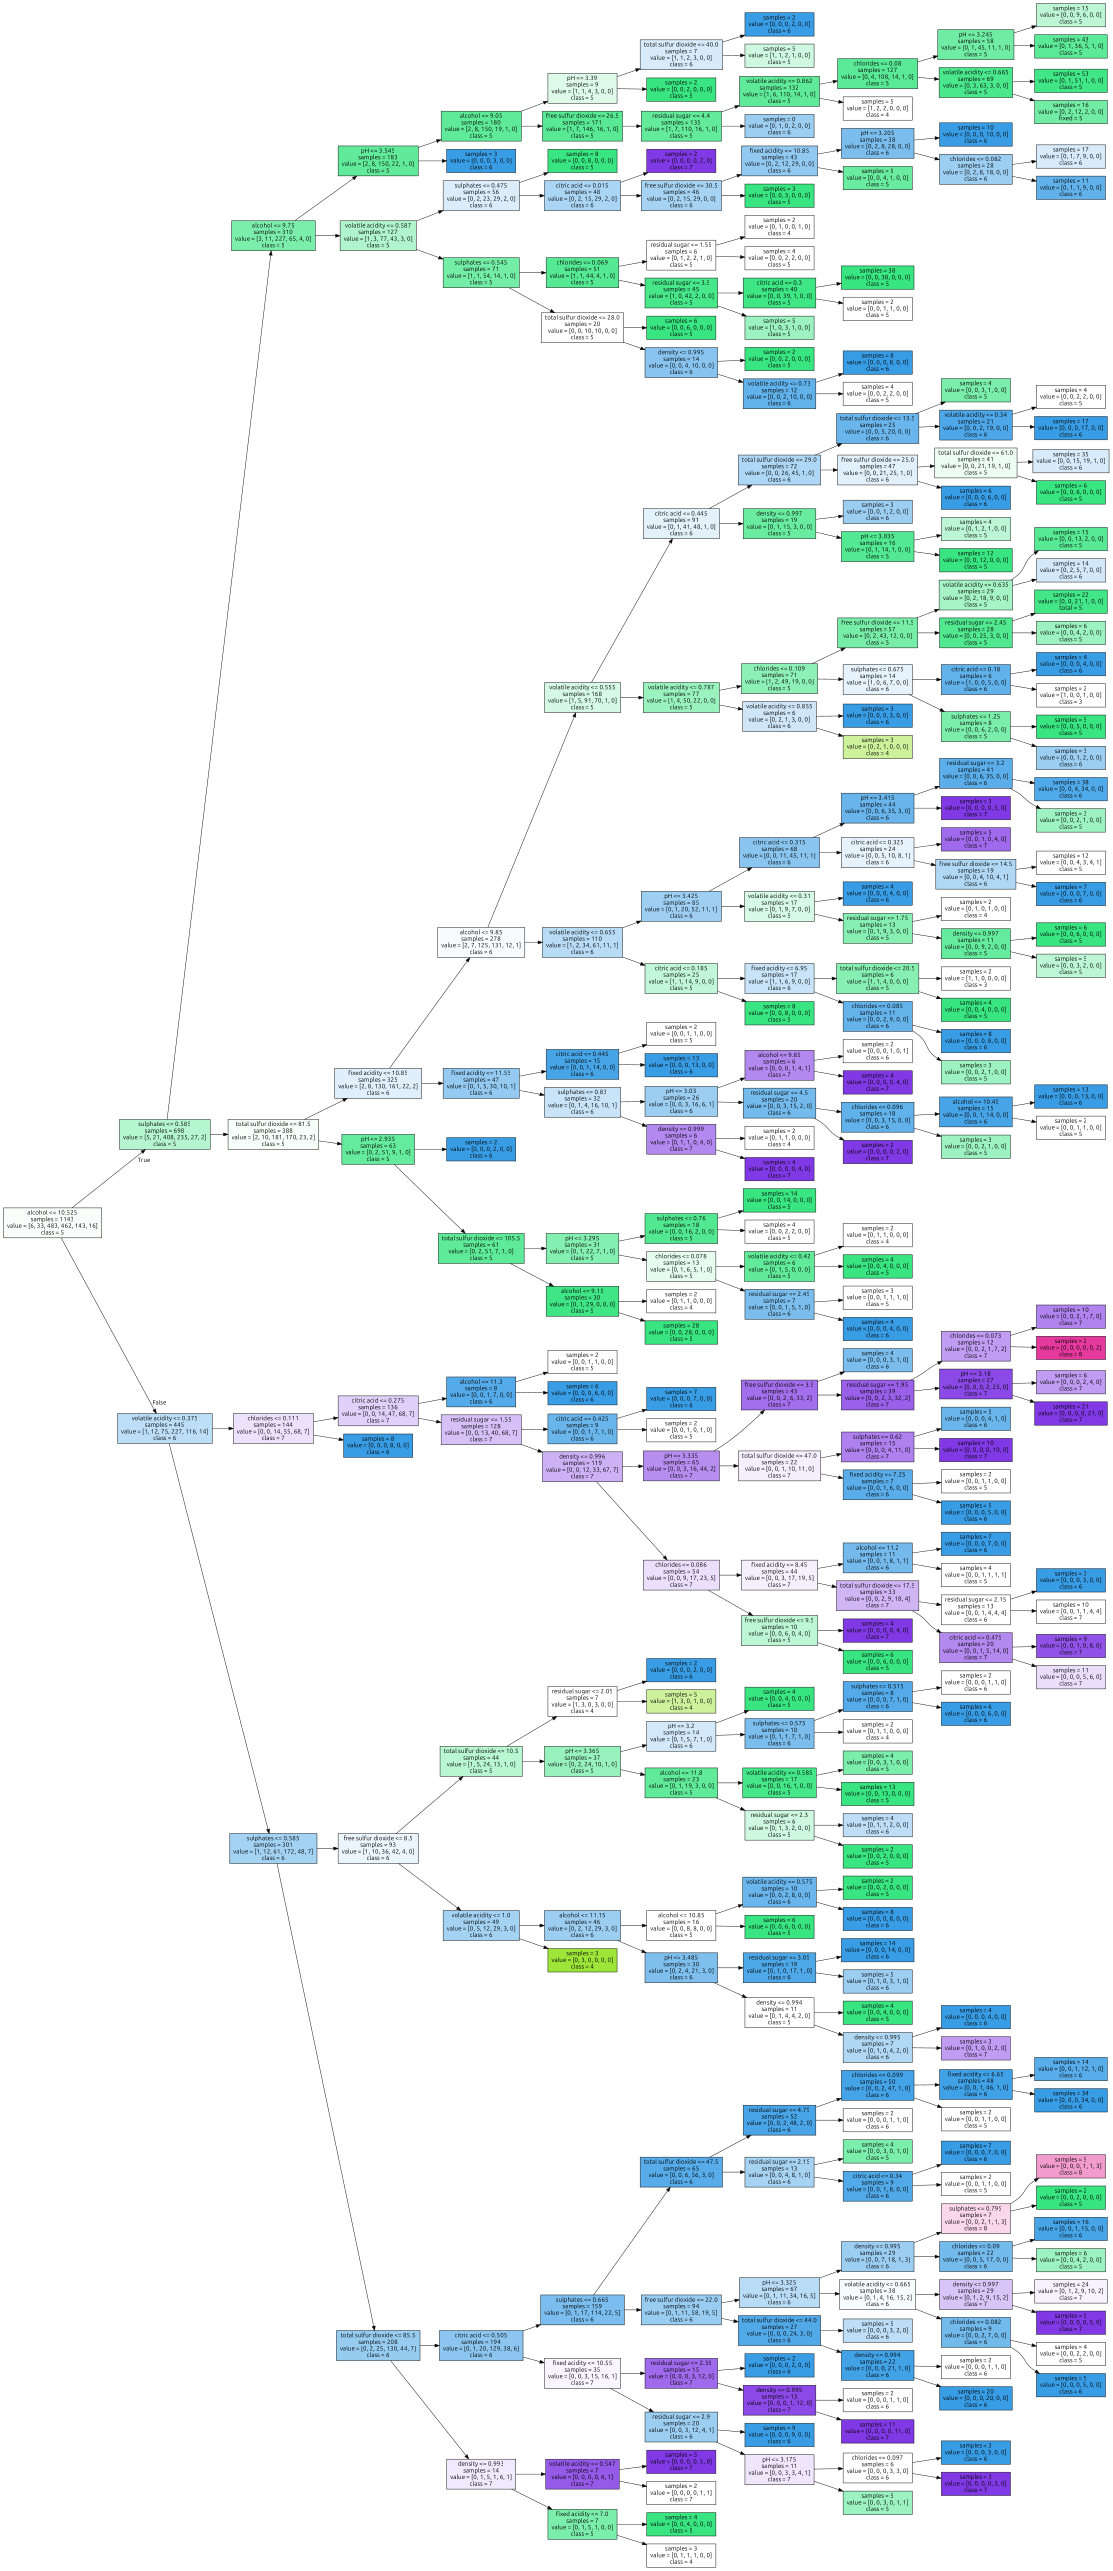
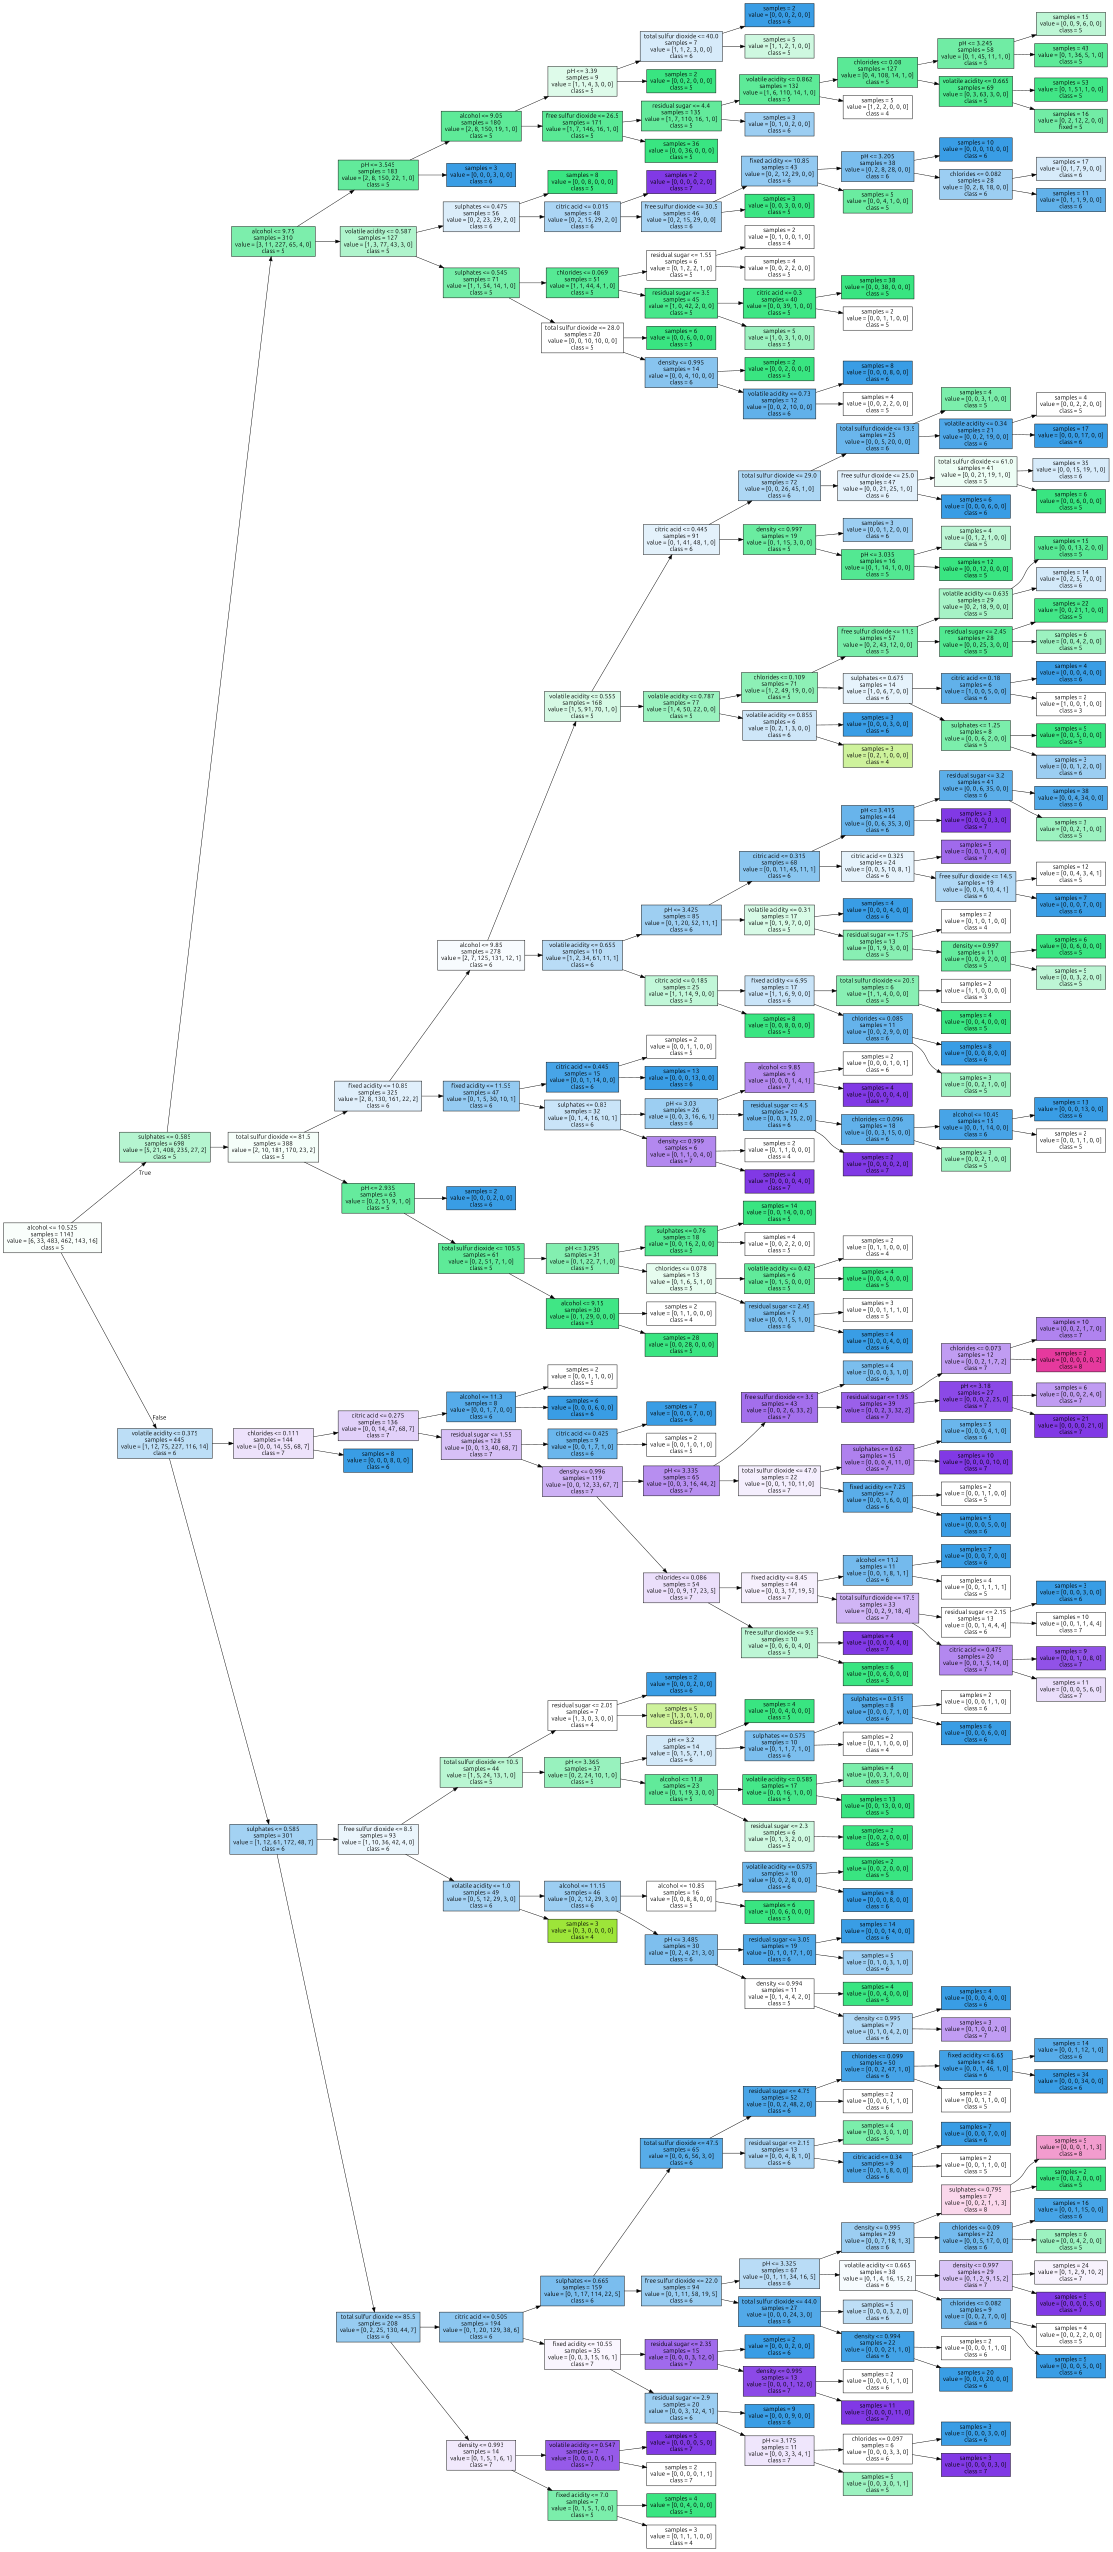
node "samples = 0 value = [0, 1, 0, 2, 0, 0] class = 6": label "samples = 0 value = [0, 1, 0, 2, 0, 0] class = 6" -> "samples = 3 value = [0, 1, 0, 2, 0, 0] class = 6"
node "samples = 36 value = [0, 0, 36, 0, 0, 0] class = 5": added
node "samples = 22 value = [0, 0, 21, 1, 0, 0] total = 5": label "samples = 22 value = [0, 0, 21, 1, 0, 0] total = 5" -> "samples = 22 value = [0, 0, 21, 1, 0, 0] class = 5"
node "samples = 4 value = [0, 1, 1, 2, 0, 0] class = 6": removed
